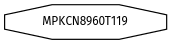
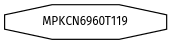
node "MPKCN8960T119": label "MPKCN8960T119" -> "MPKCN6960T119"
